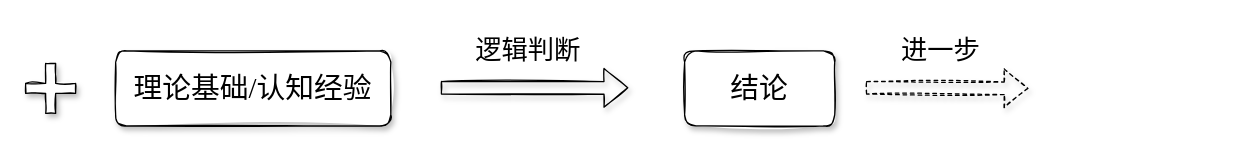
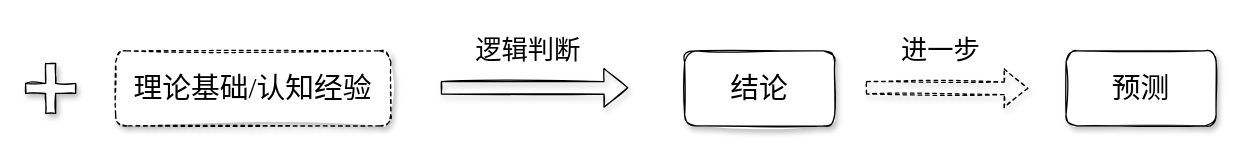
node "理论基础/认知经验": style solid -> dashed
node "预测": added
